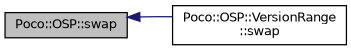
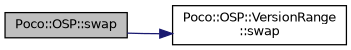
edge "Poco::OSP::VersionRange ::swap" -> "Poco::OSP::swap": reversed
